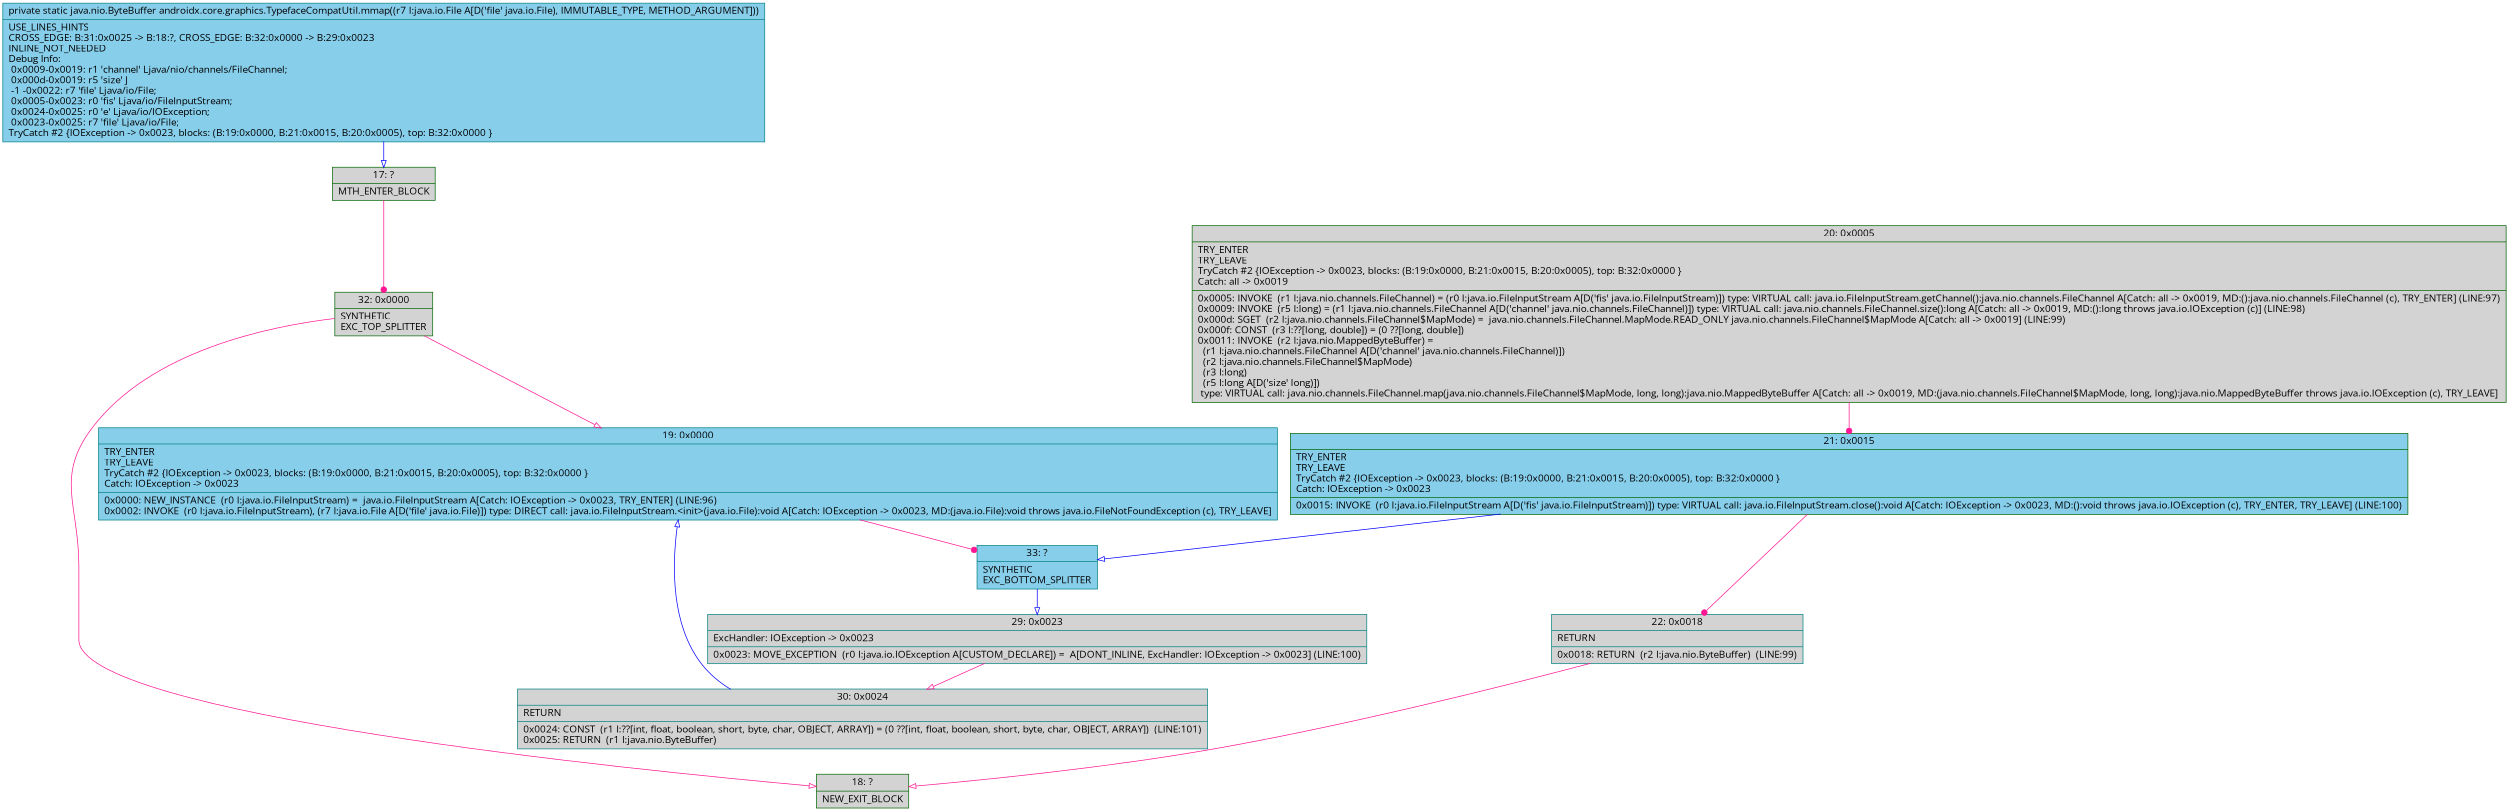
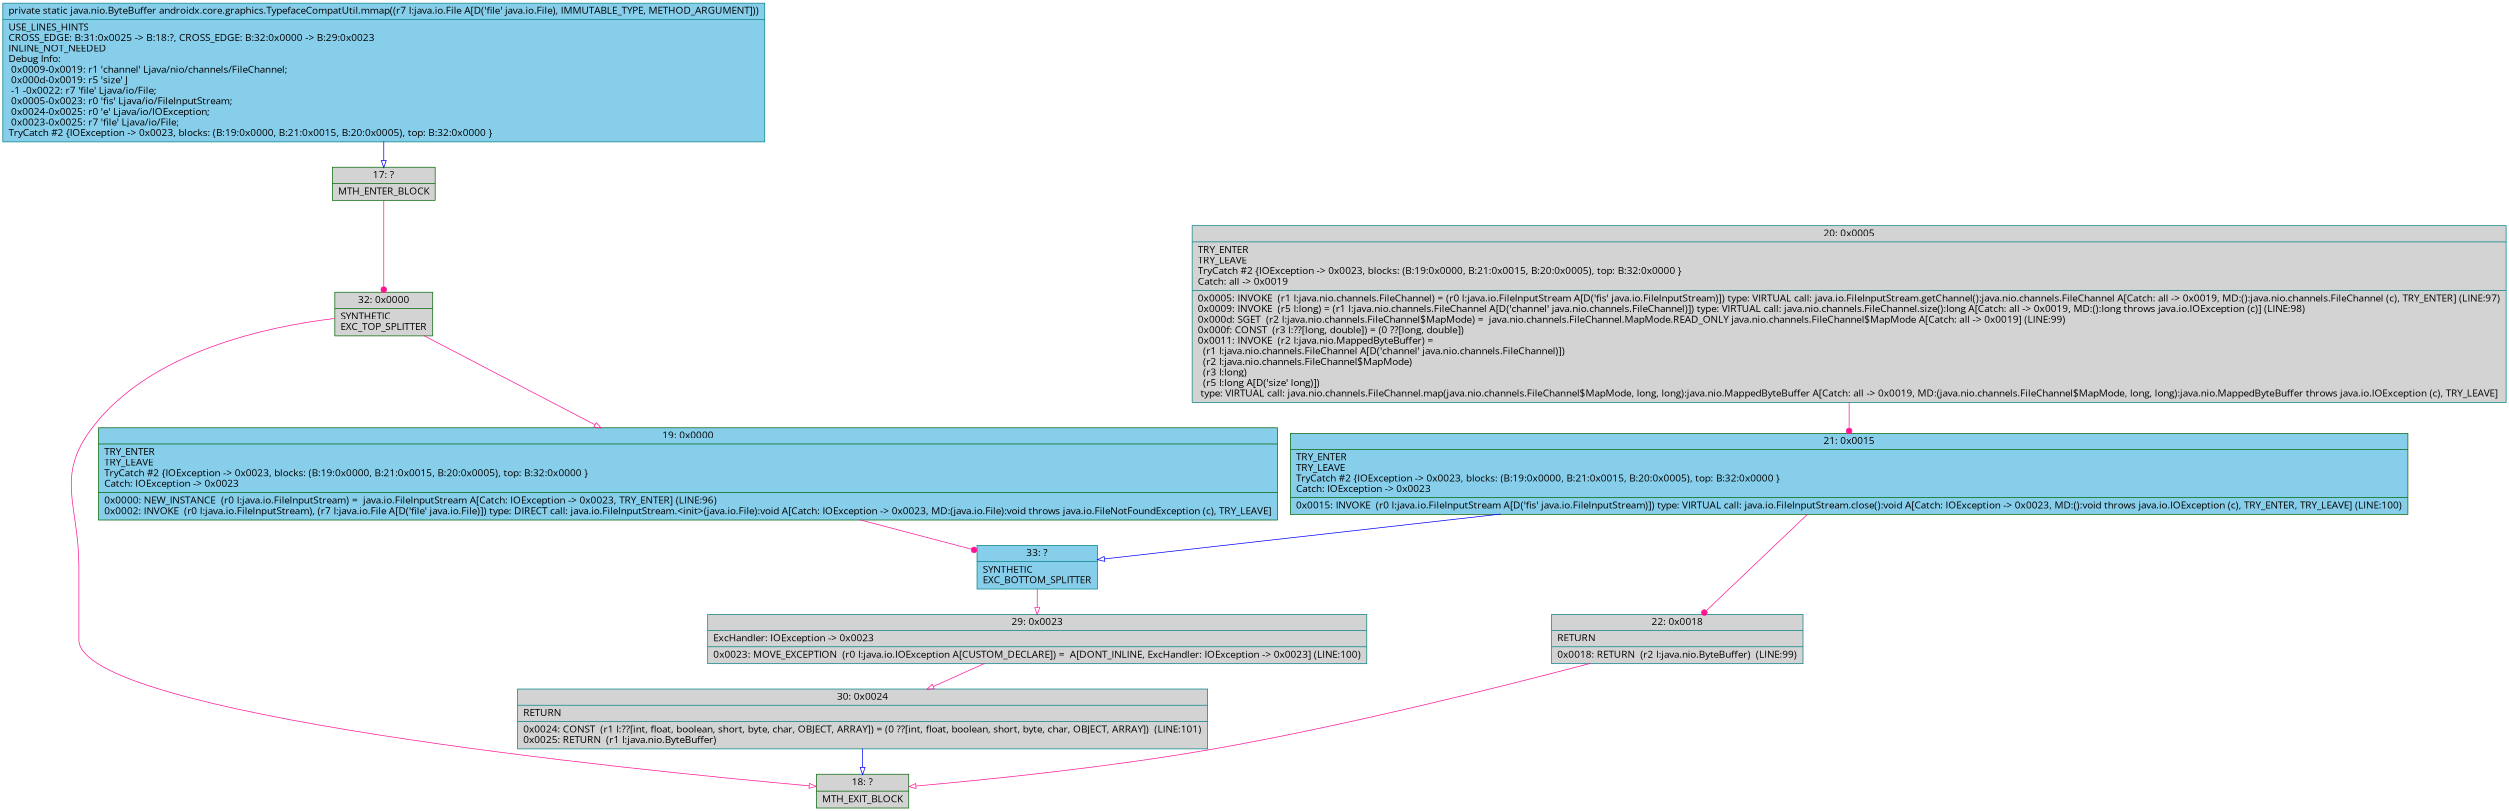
node "20: 0x0005": color darkgreen -> teal
node "19: 0x0000": color teal -> darkgreen
edge "33: ?" -> "29: 0x0023": color blue -> deeppink
edge "30: 0x0024" -> "19: 0x0000": now "30: 0x0024" -> "18: ?"
node "18: ?": text "NEW_EXIT_BLOCK" -> "MTH_EXIT_BLOCK"
